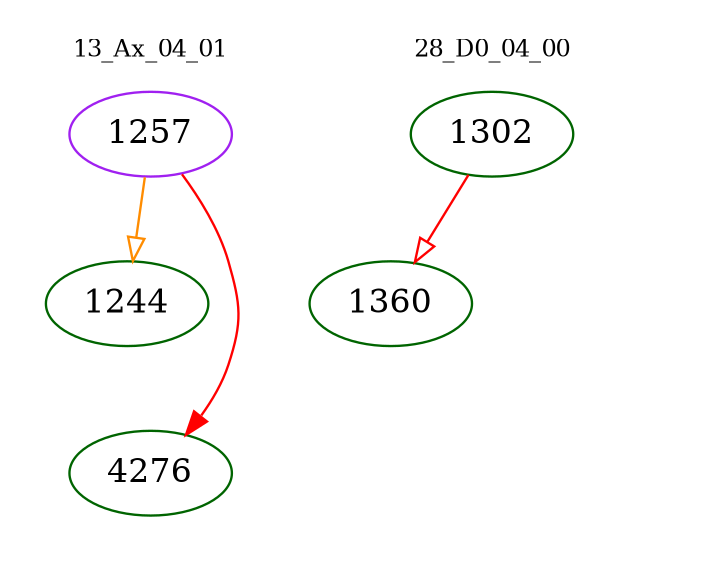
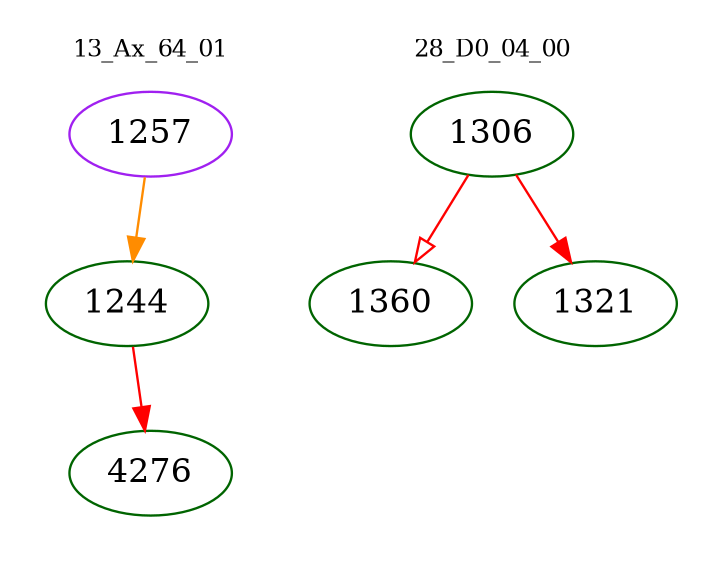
cluster "13_Ax_04_01": label "13_Ax_04_01" -> "13_Ax_64_01"
node "1302": label "1302" -> "1306"
edge "1257" -> "1244": arrowhead onormal -> normal
edge "1257" -> "4276": now "1244" -> "4276"
node "1321": added
